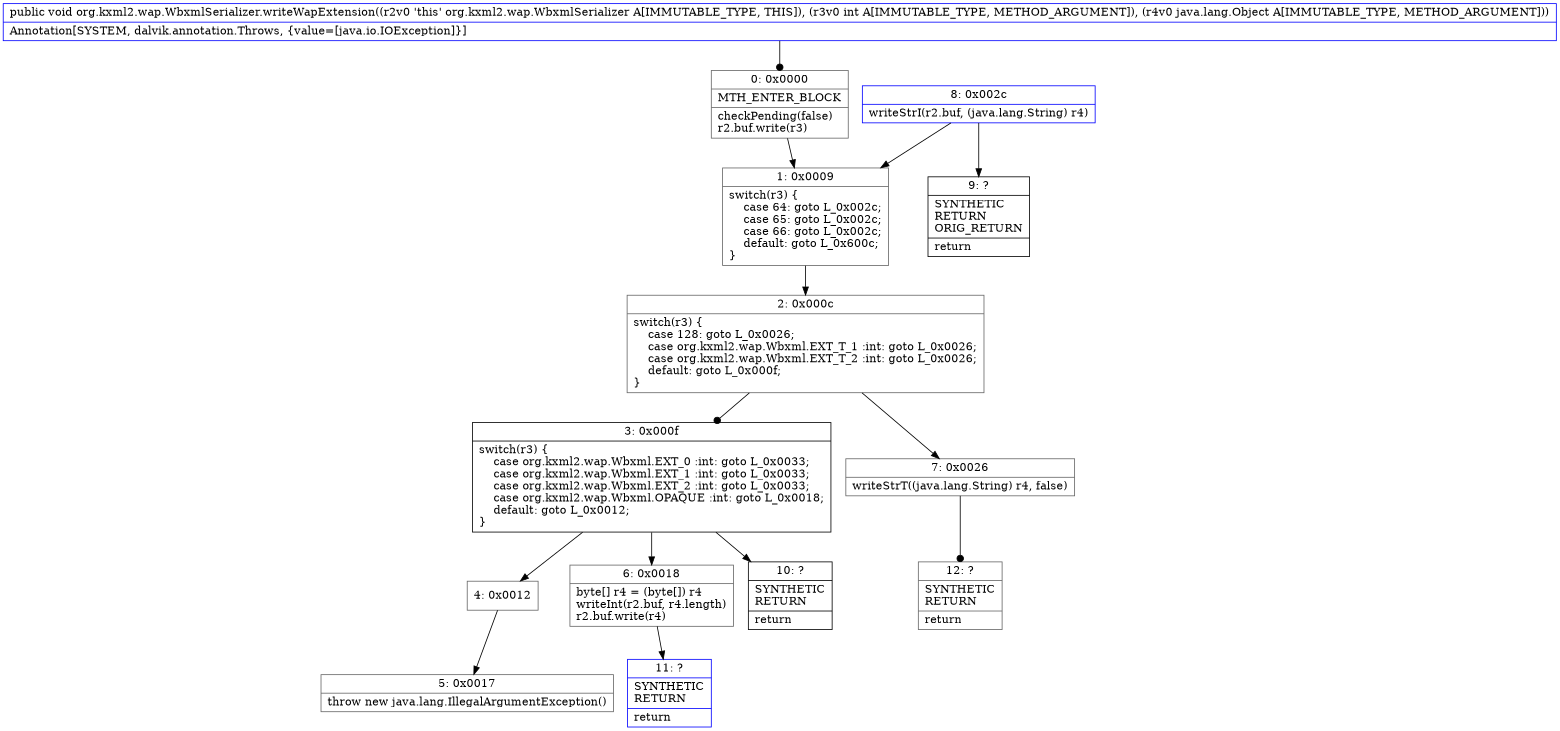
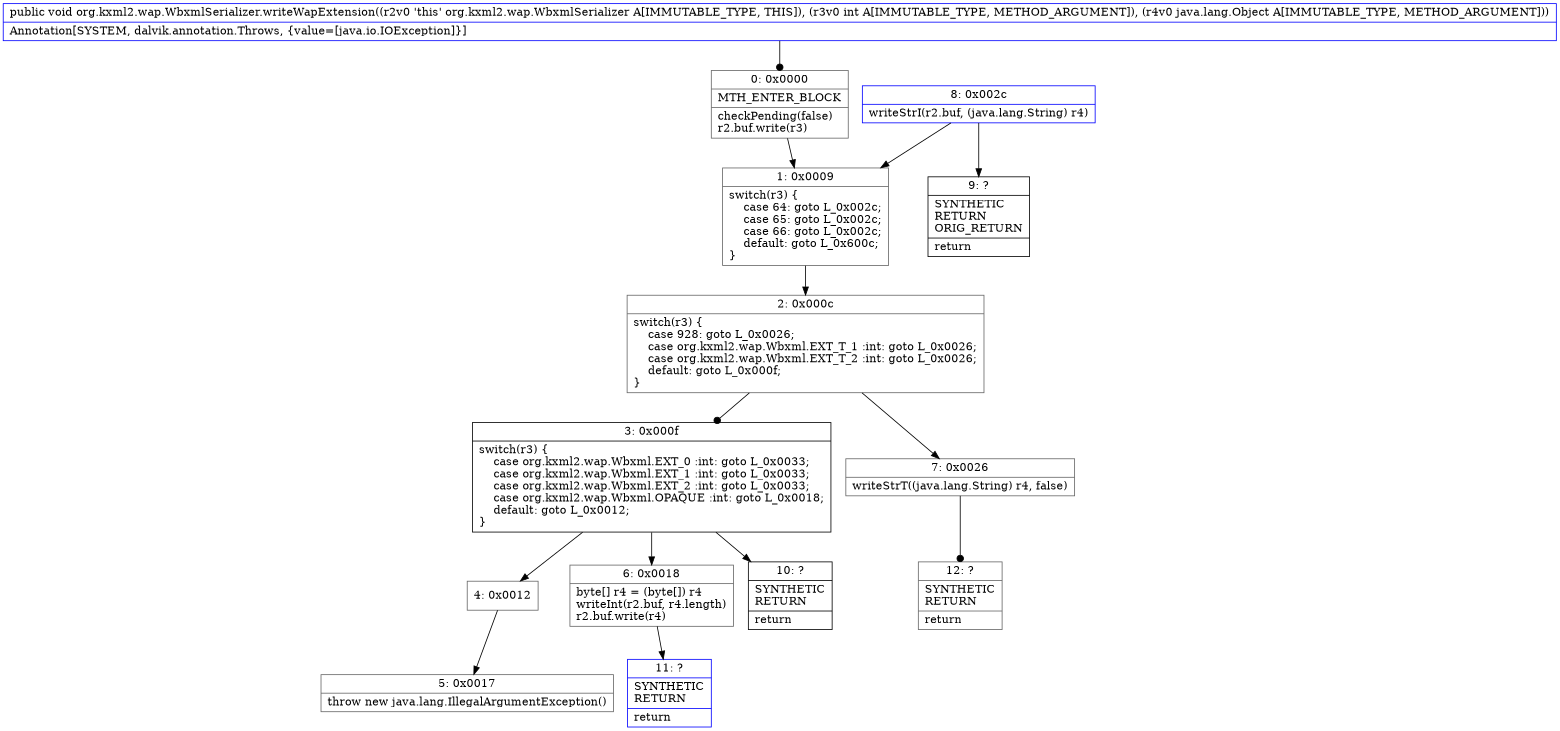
node "2: 0x000c": text "case 128: goto L_0x0026;" -> "case 928: goto L_0x0026;"
